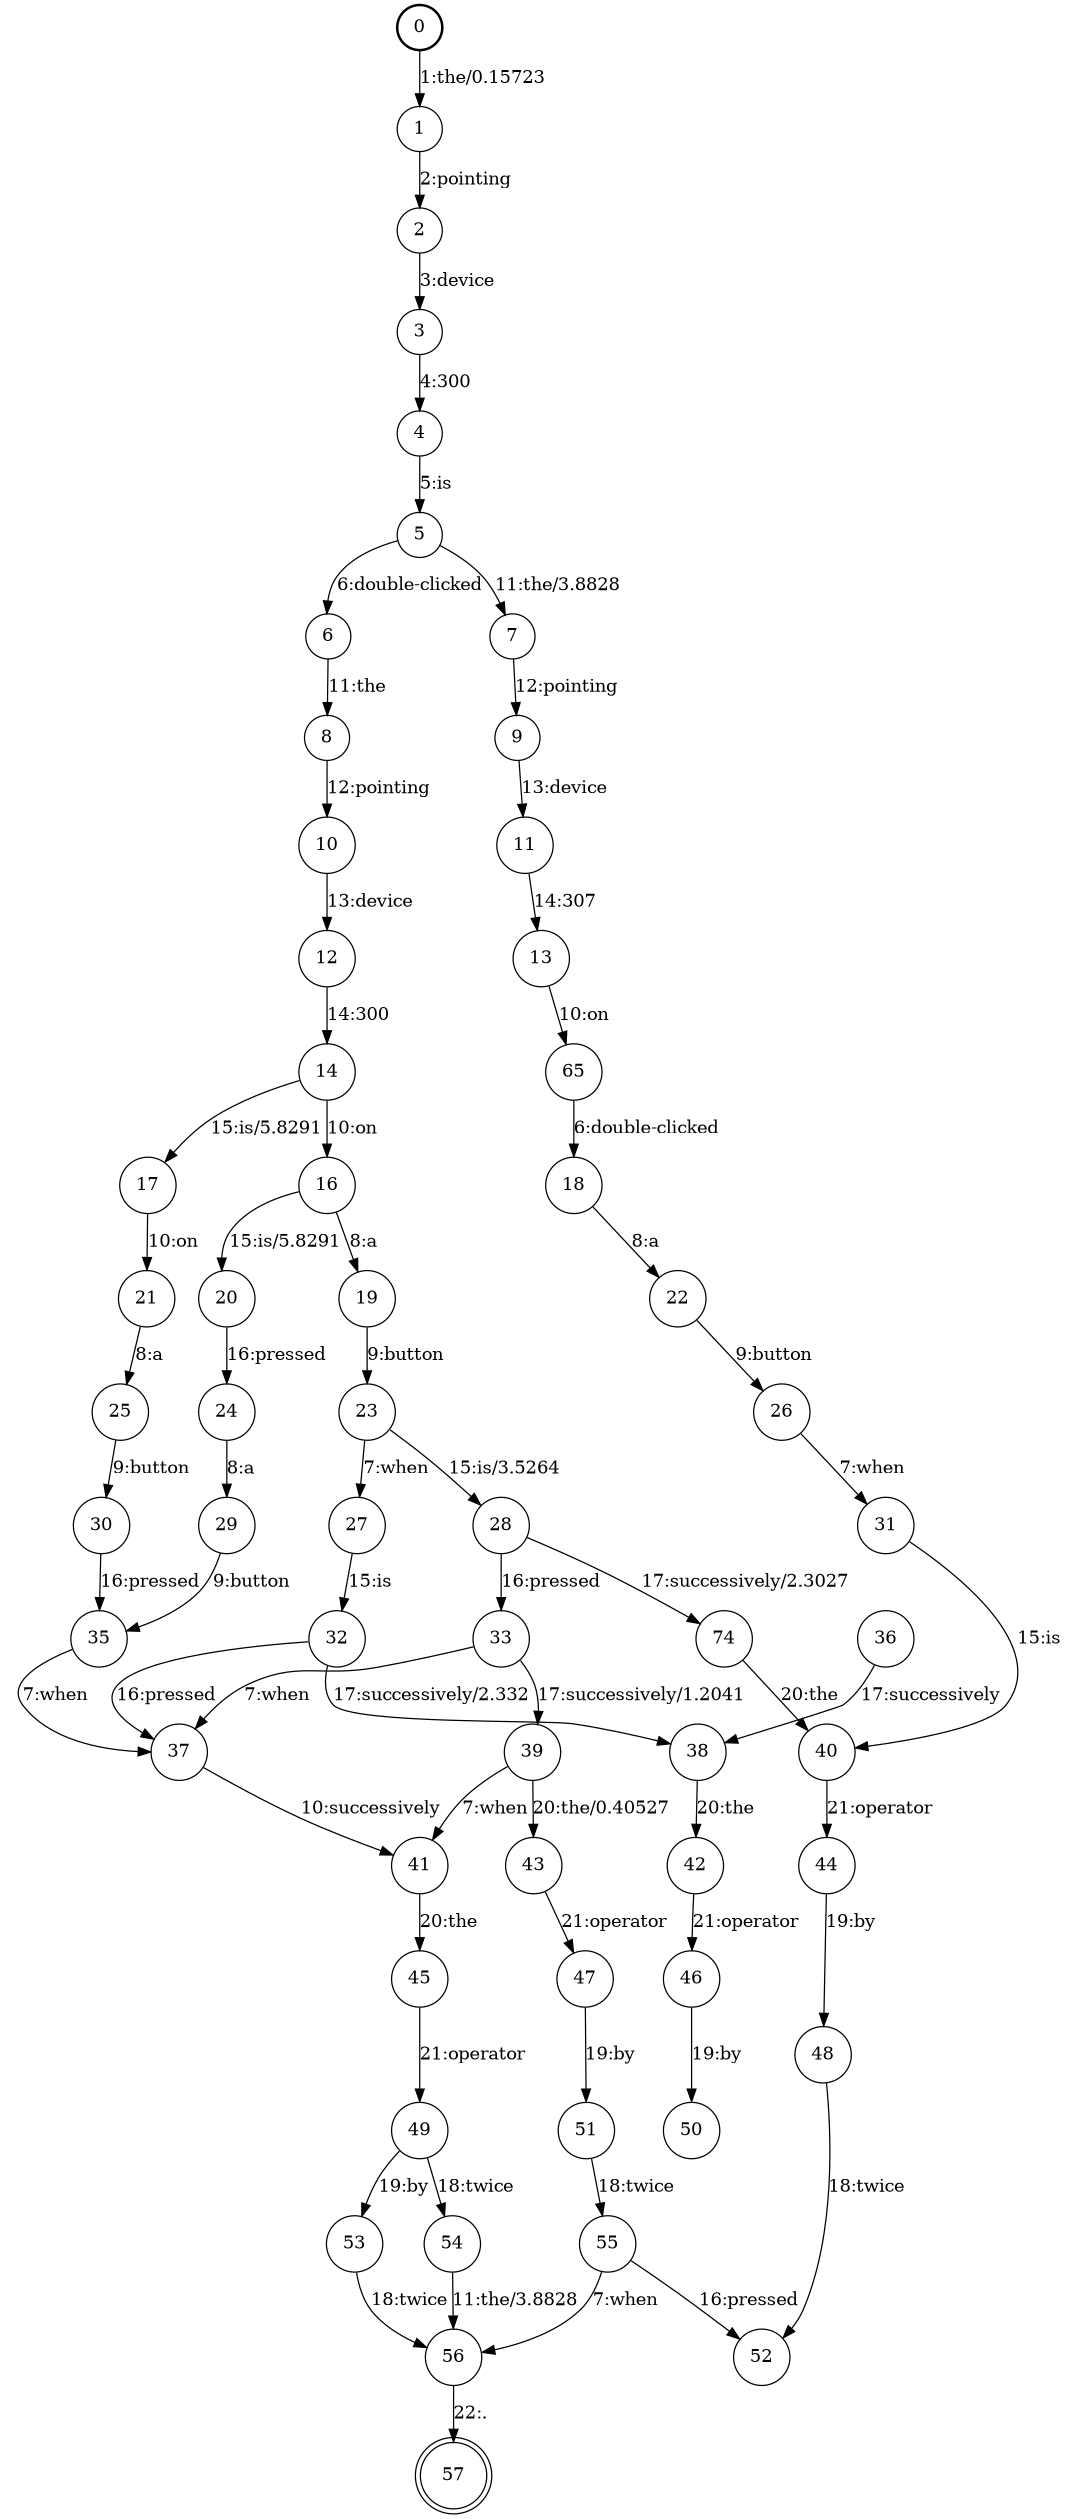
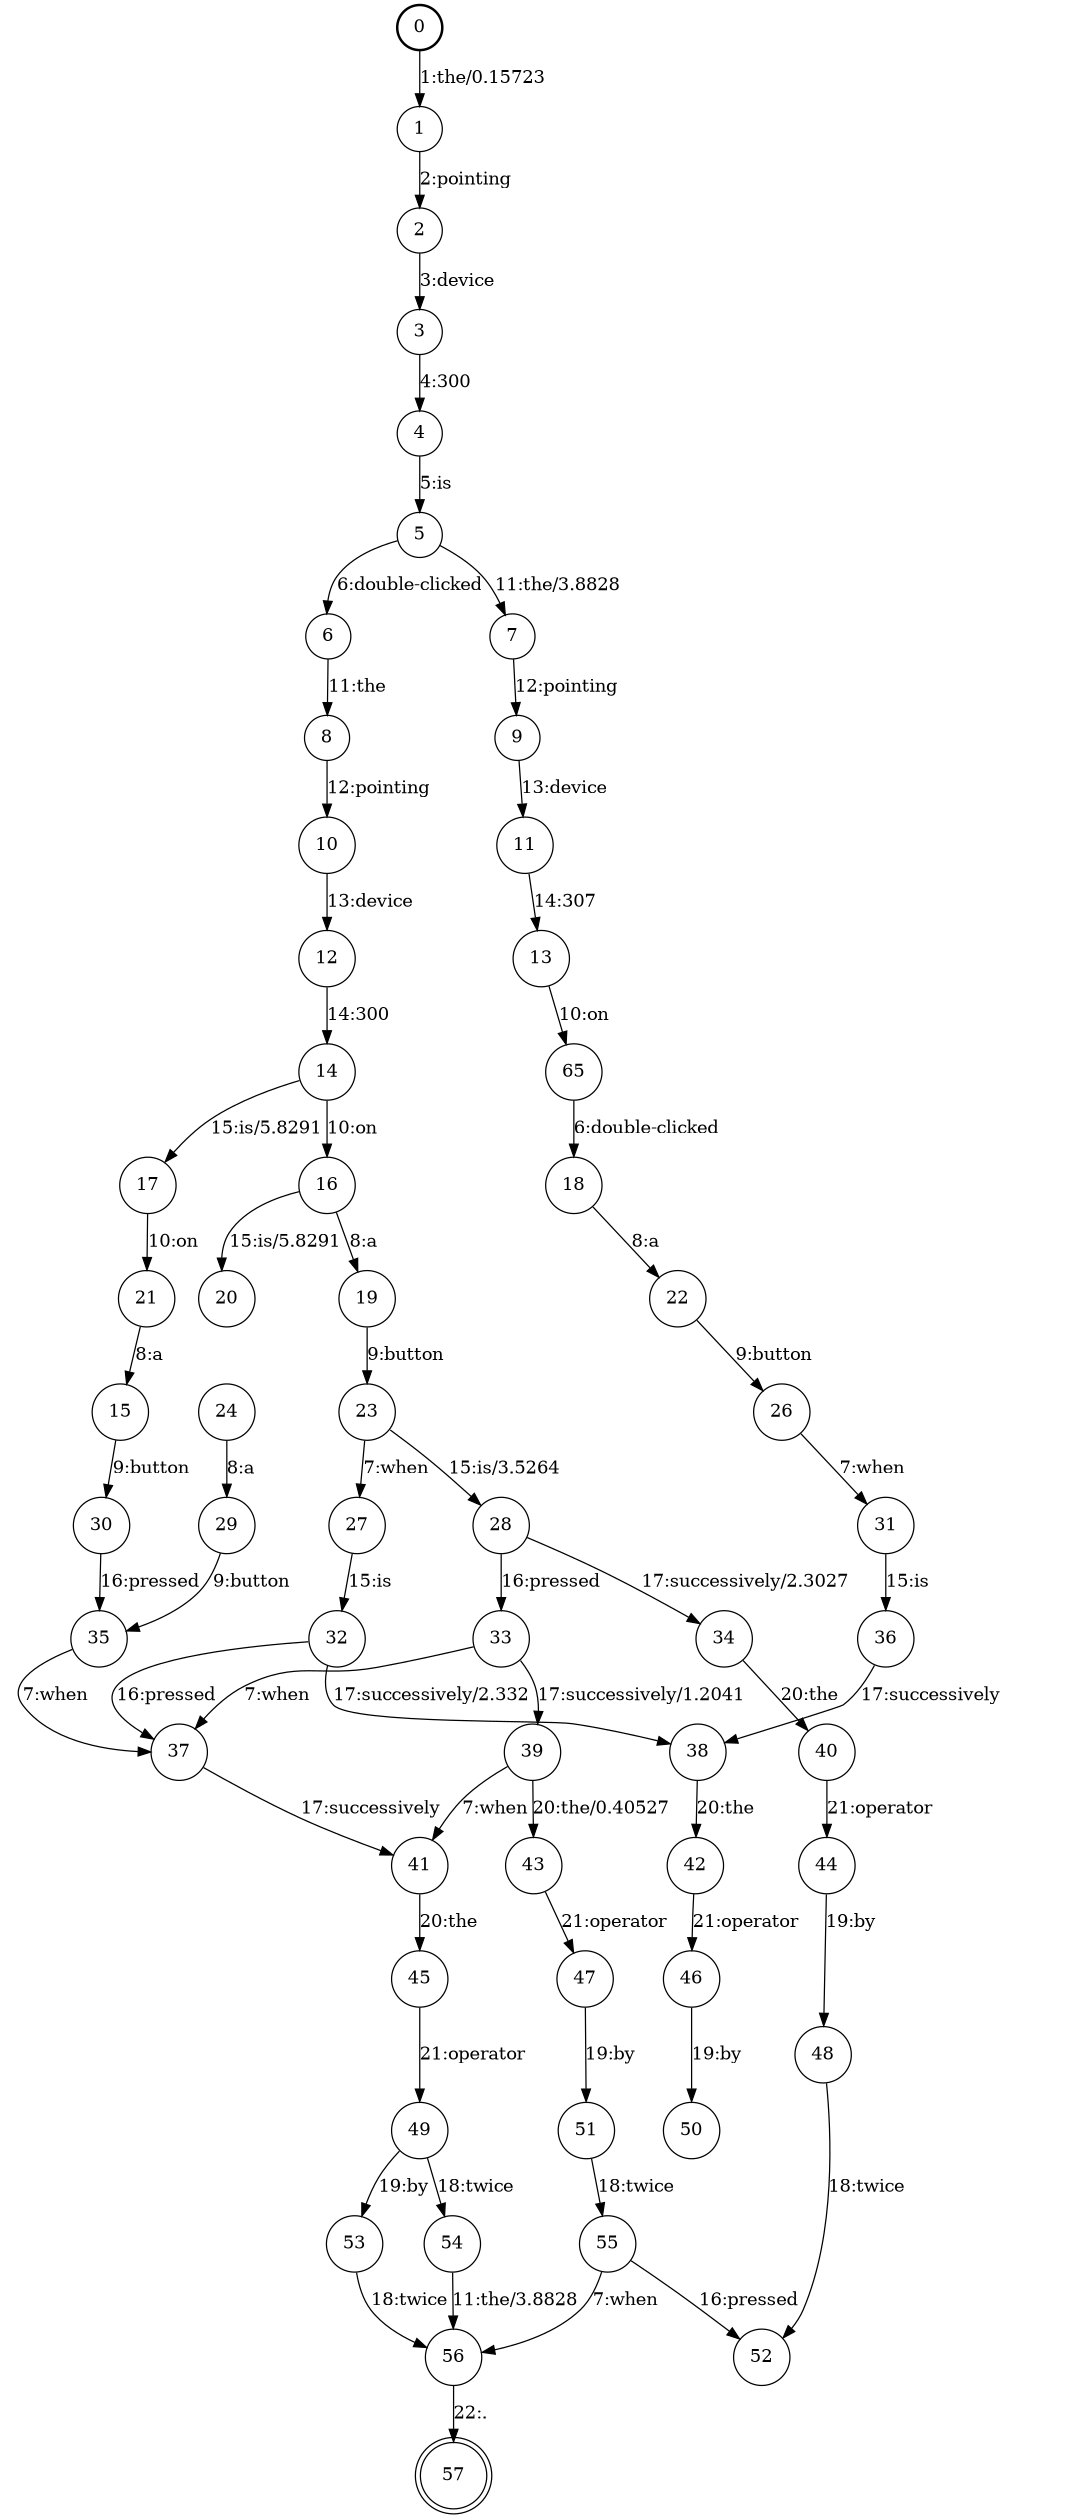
edge "20" -> "24": removed, label "16:pressed"
node "25": label "25" -> "15"
node "74": label "74" -> "34"
edge "31" -> "40": now "31" -> "36"
edge "37" -> "41": label "10:successively" -> "17:successively"
